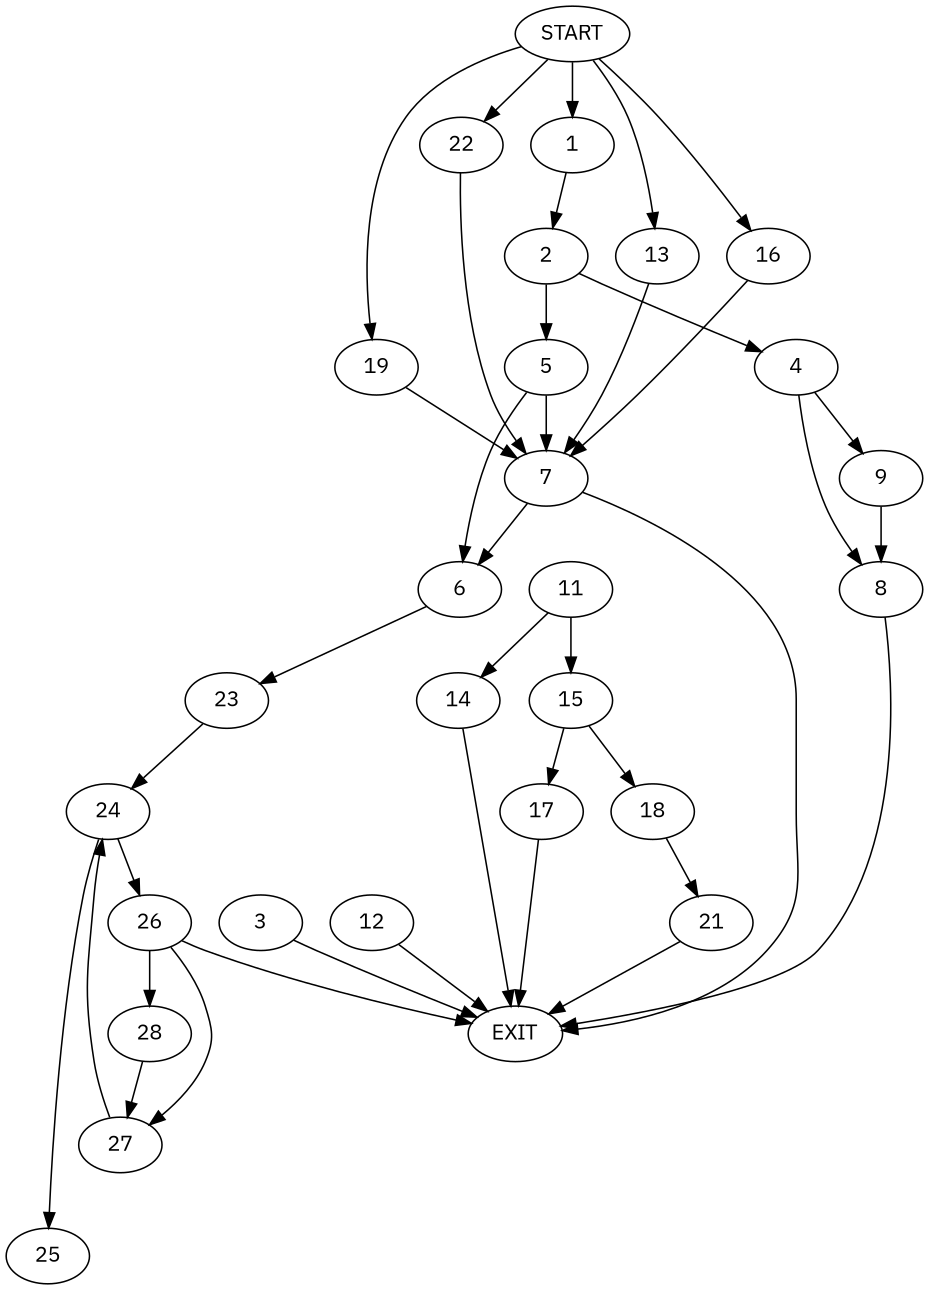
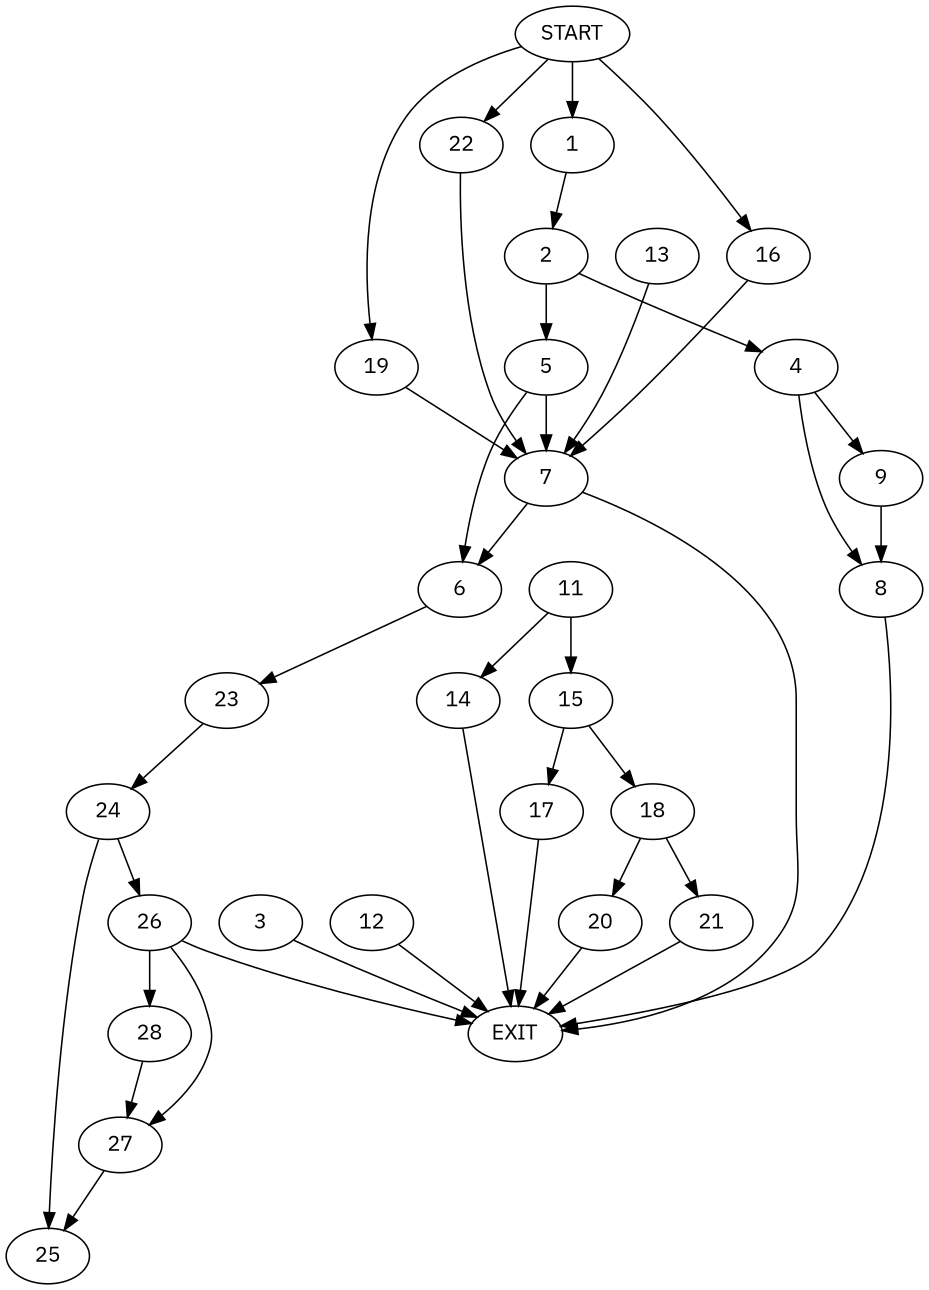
edge "START" -> "13": removed
node "20": added
edge "27" -> "24": now "27" -> "25"
